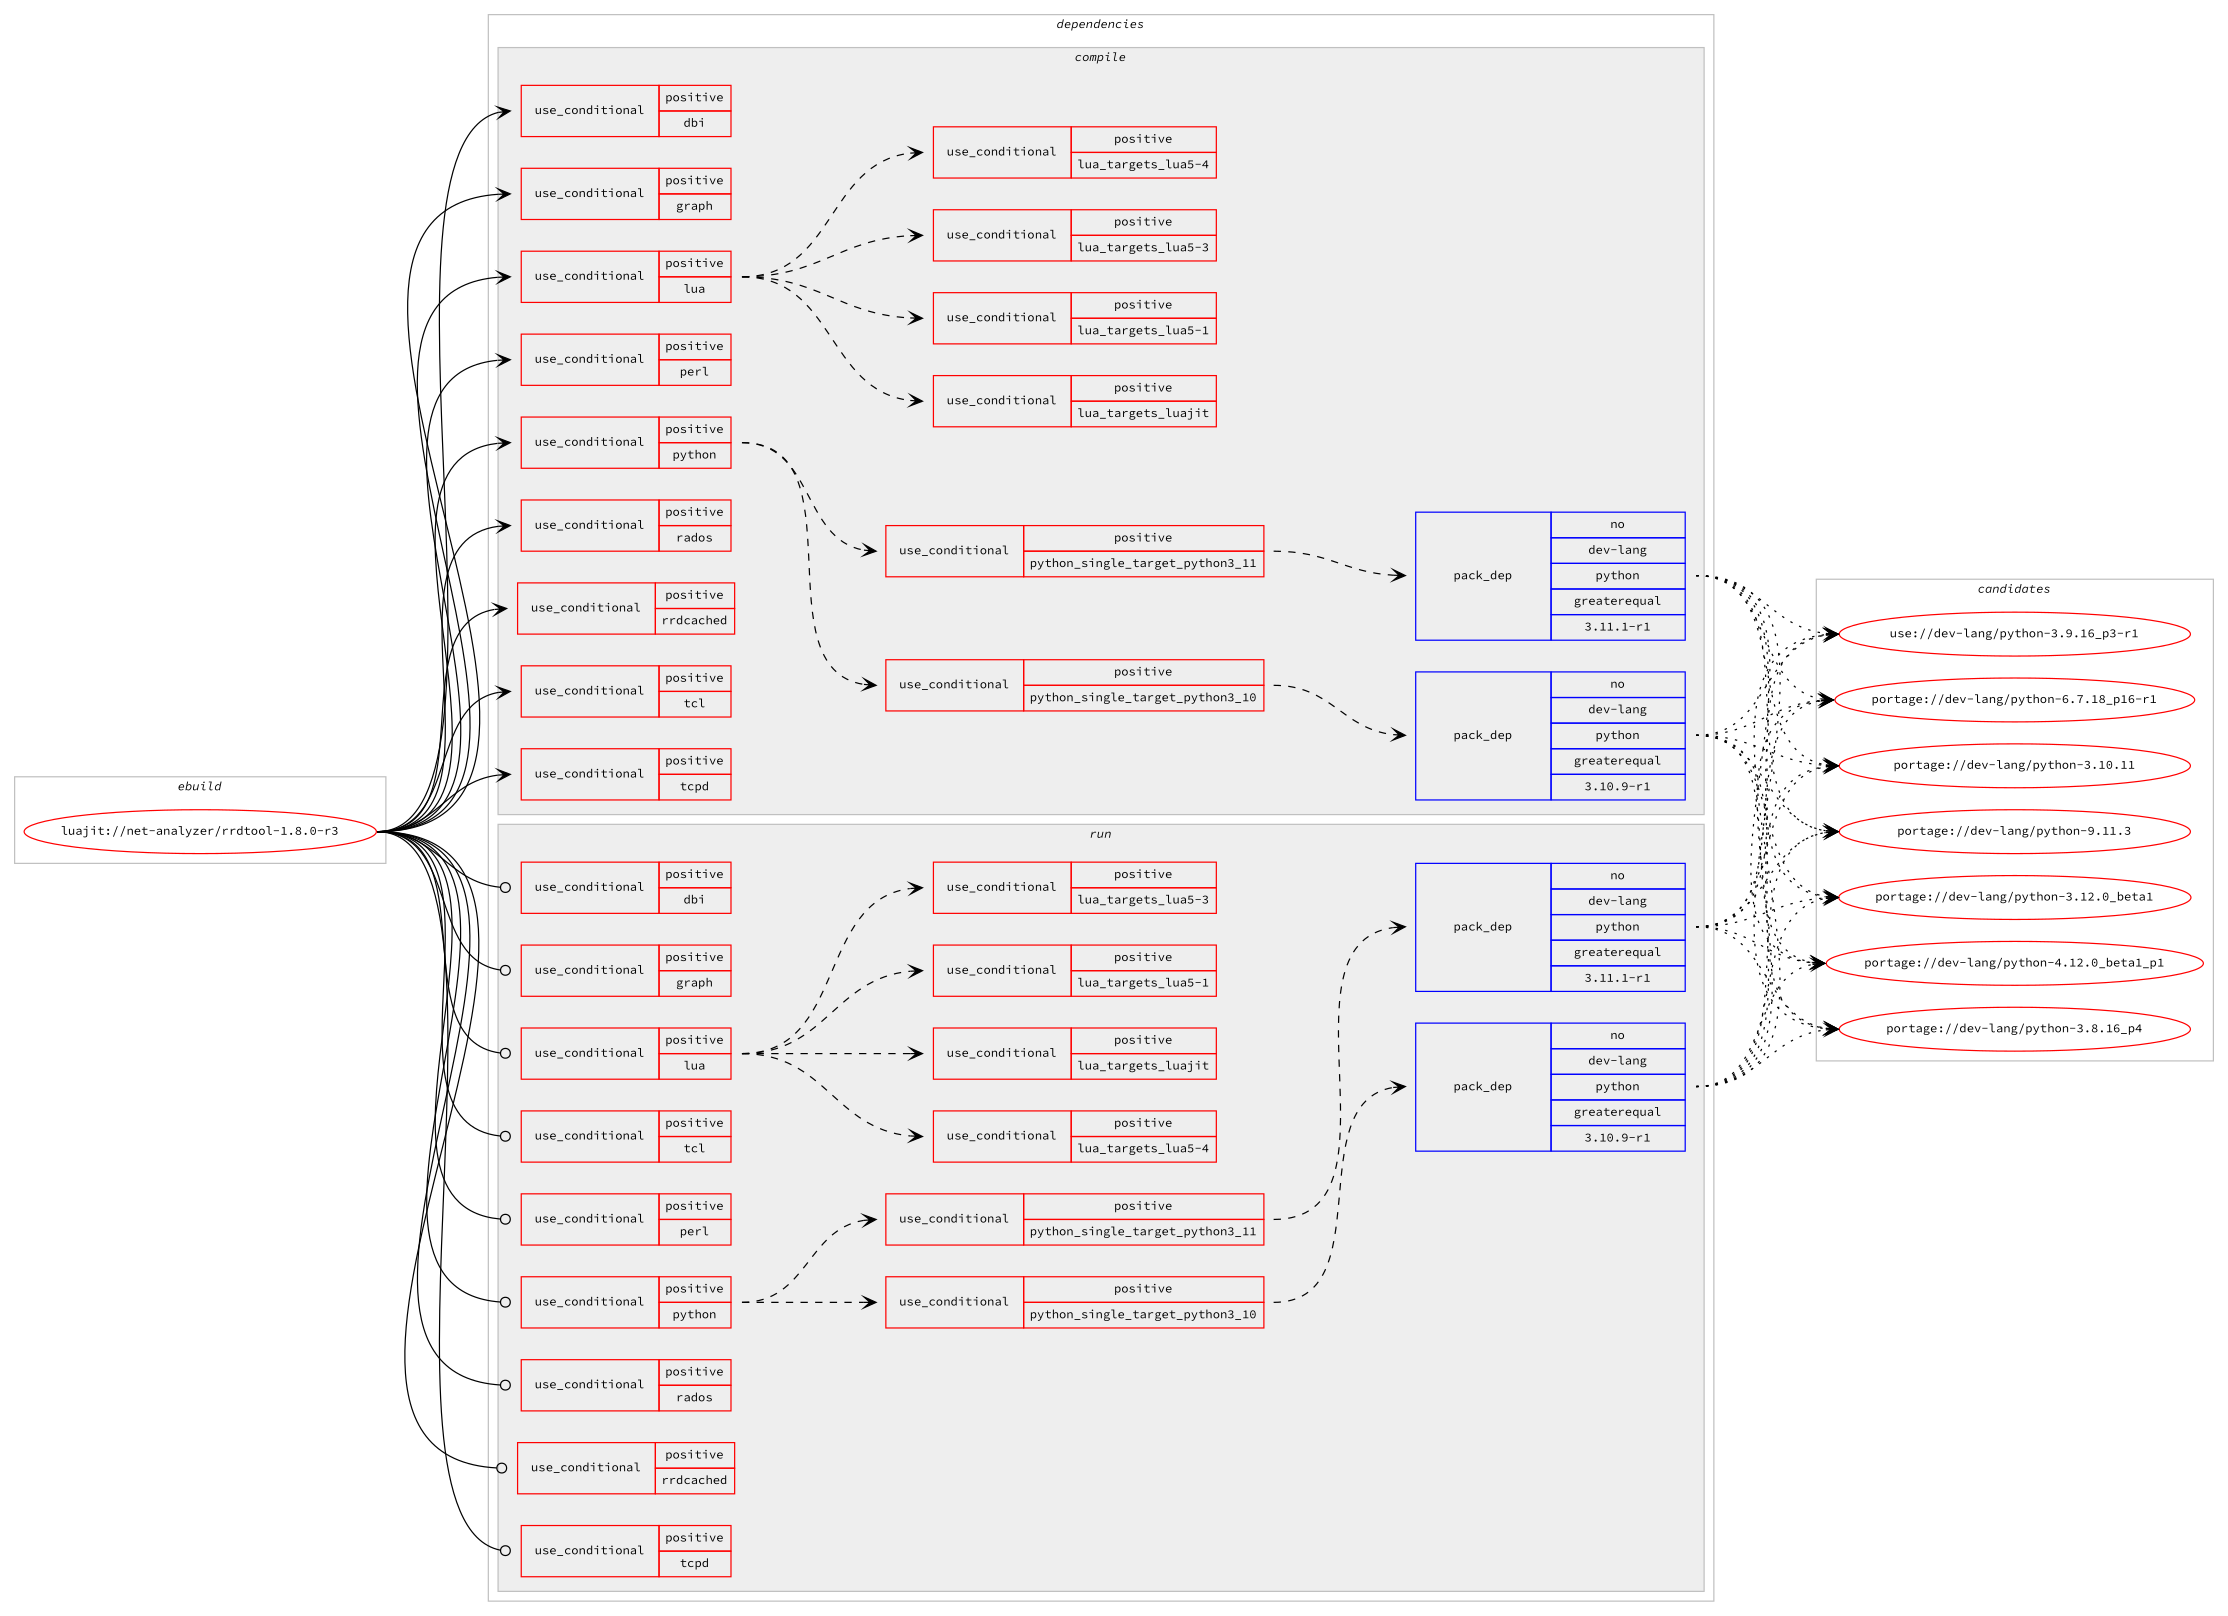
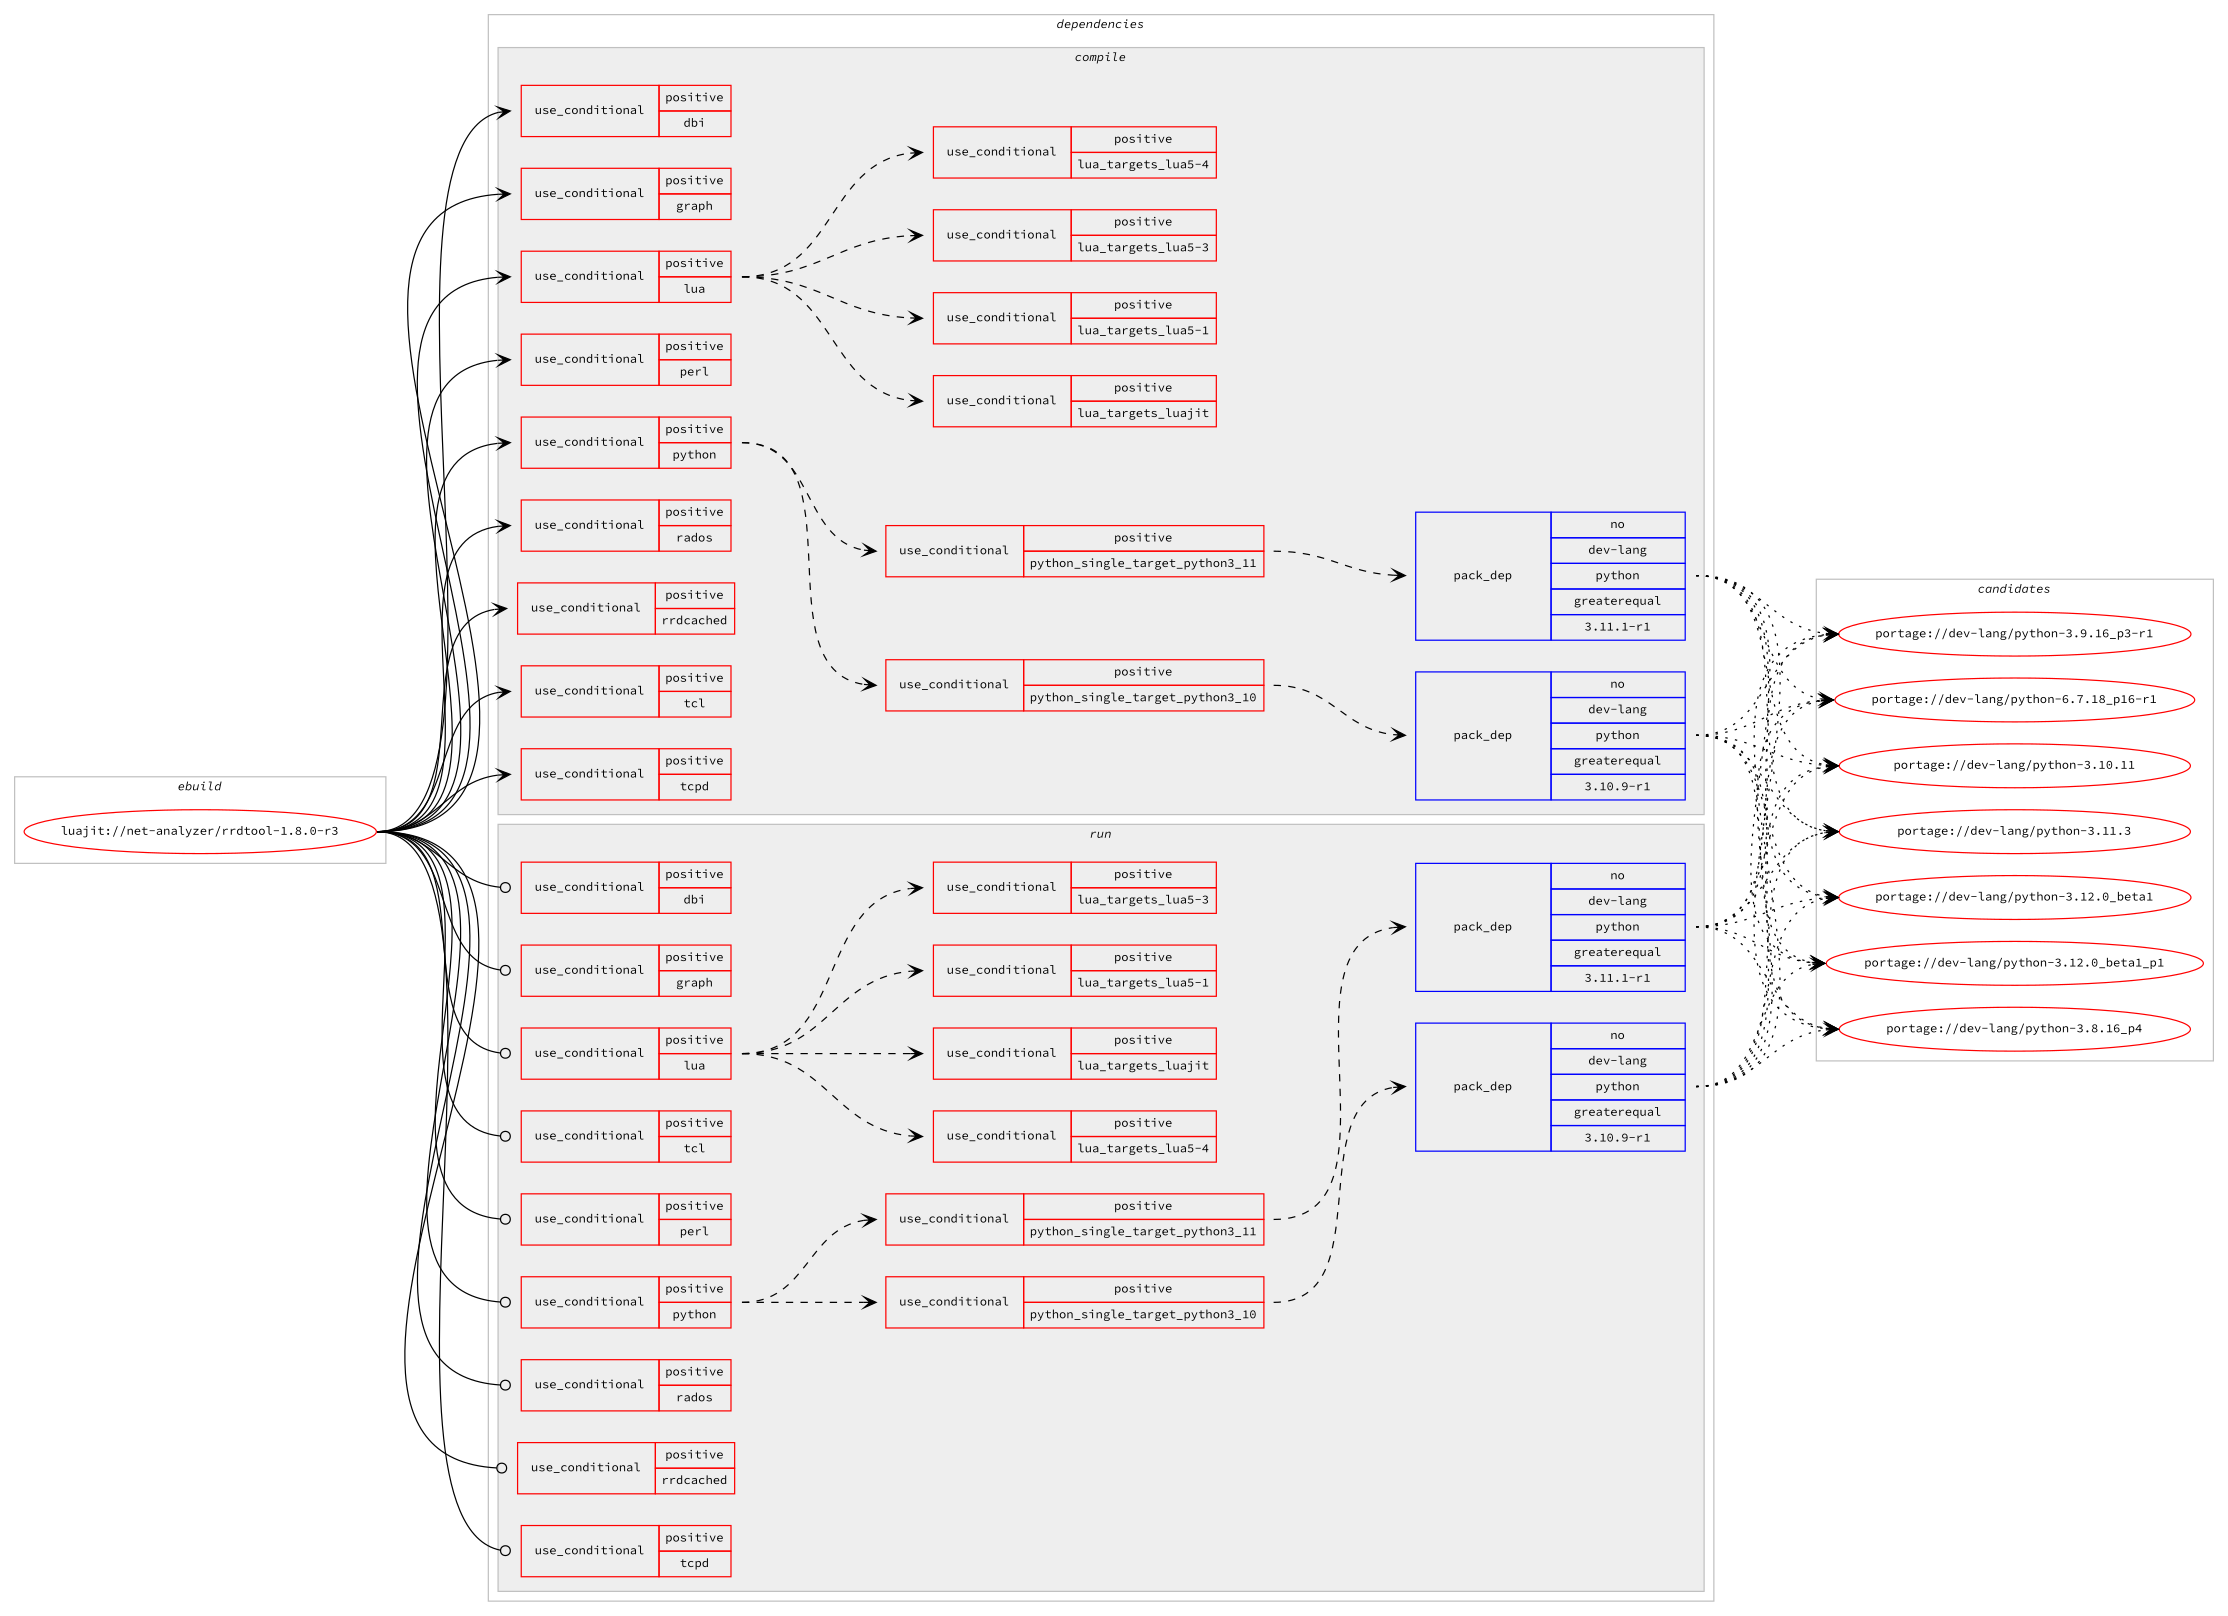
node "use://dev-lang/python-3.9.16_p3-r1": label "use://dev-lang/python-3.9.16_p3-r1" -> "portage://dev-lang/python-3.9.16_p3-r1"
node "portage://dev-lang/python-9.11.3": label "portage://dev-lang/python-9.11.3" -> "portage://dev-lang/python-3.11.3"
node "portage://dev-lang/python-4.12.0_beta1_p1": label "portage://dev-lang/python-4.12.0_beta1_p1" -> "portage://dev-lang/python-3.12.0_beta1_p1"
